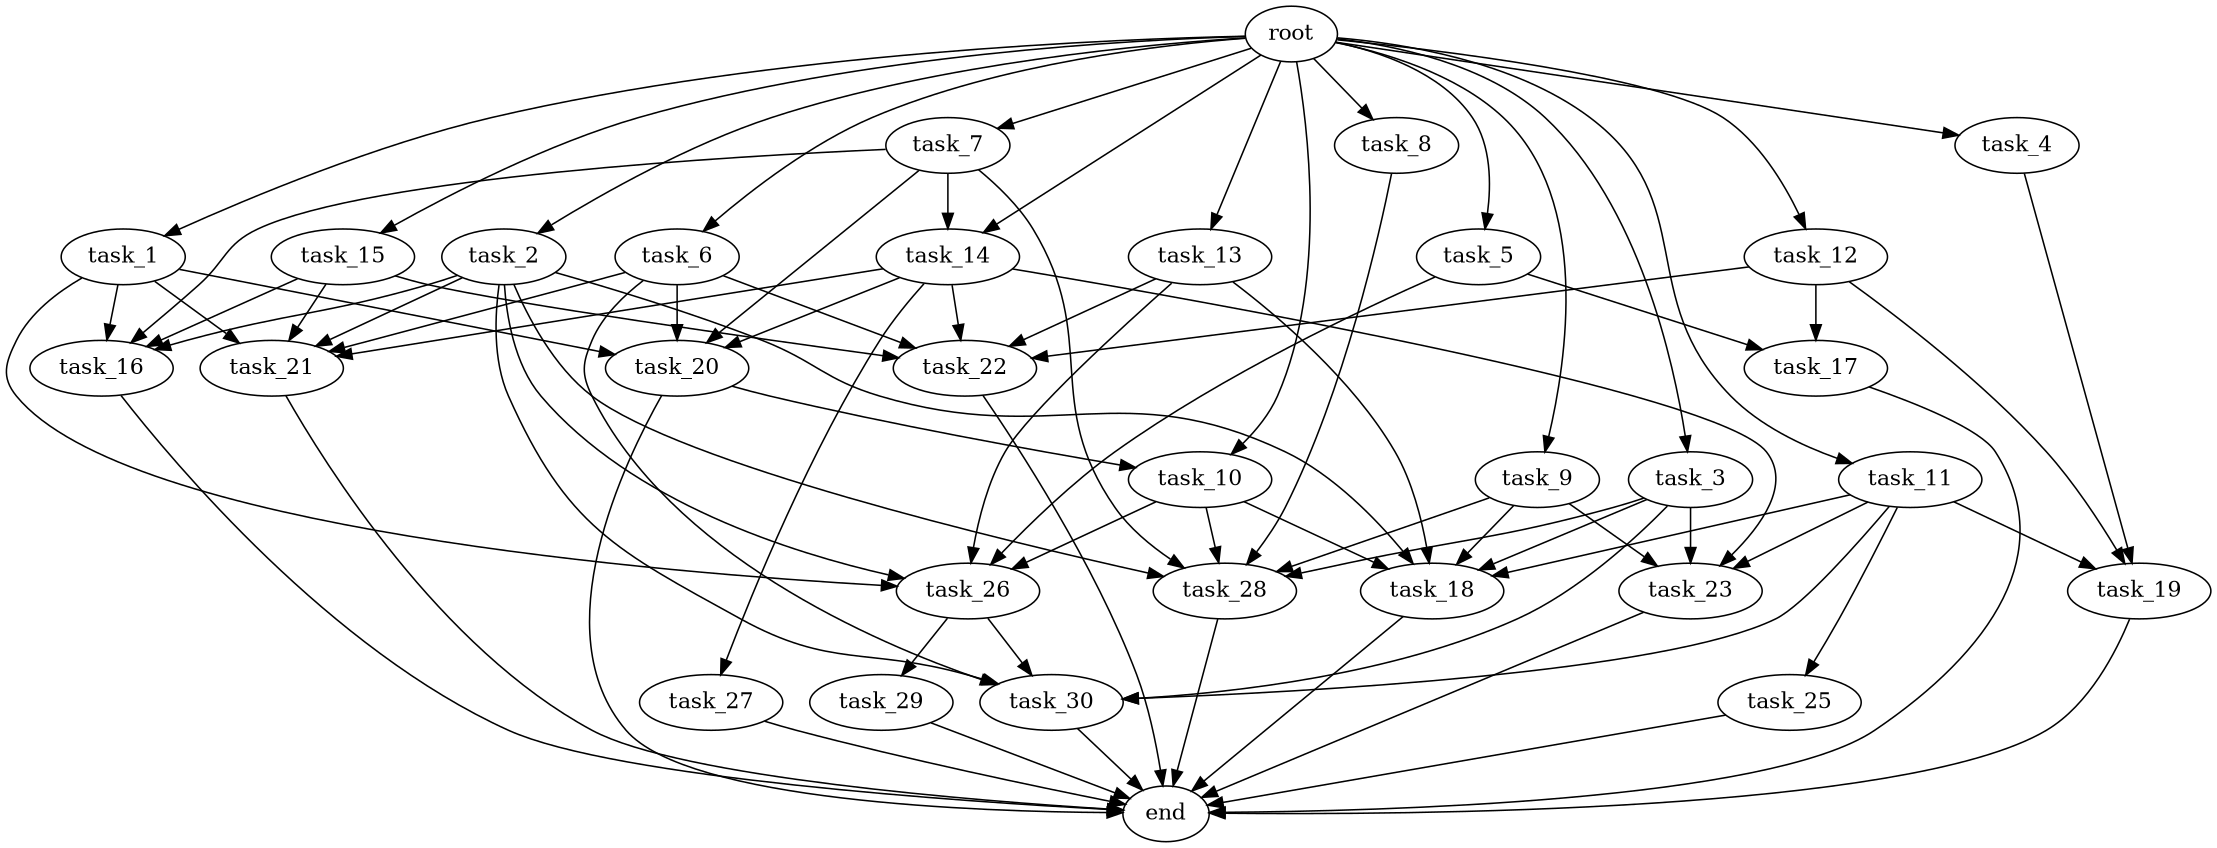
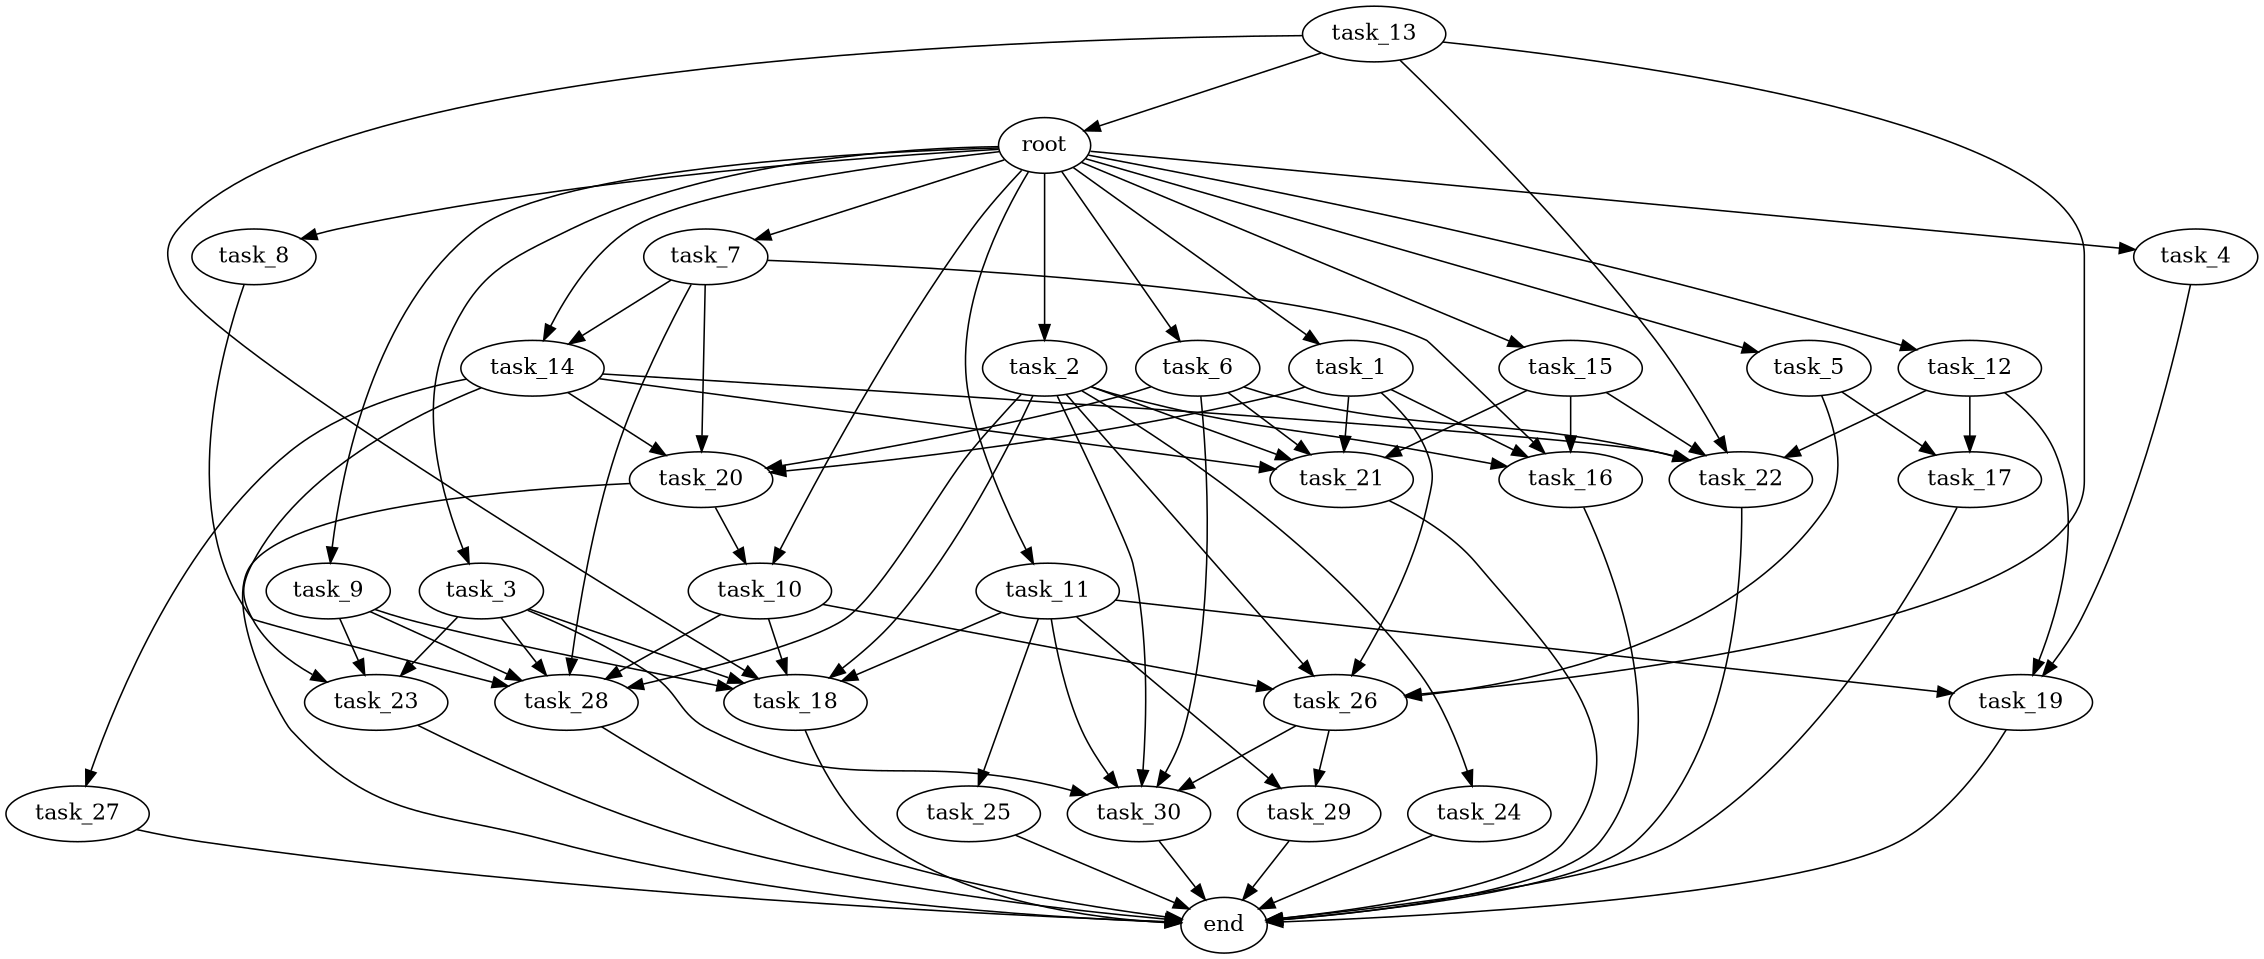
edge "root" -> "task_13": reversed
edge "task_11" -> "task_23": now "task_11" -> "task_29"
node "task_24": added
